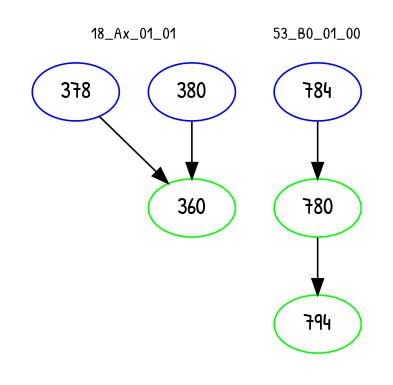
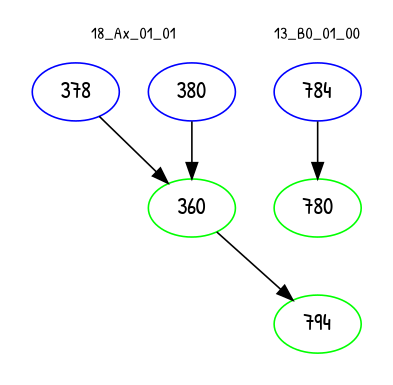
cluster "53_B0_01_00": label "53_B0_01_00" -> "13_B0_01_00"
edge "780" -> "794": now "360" -> "794"
